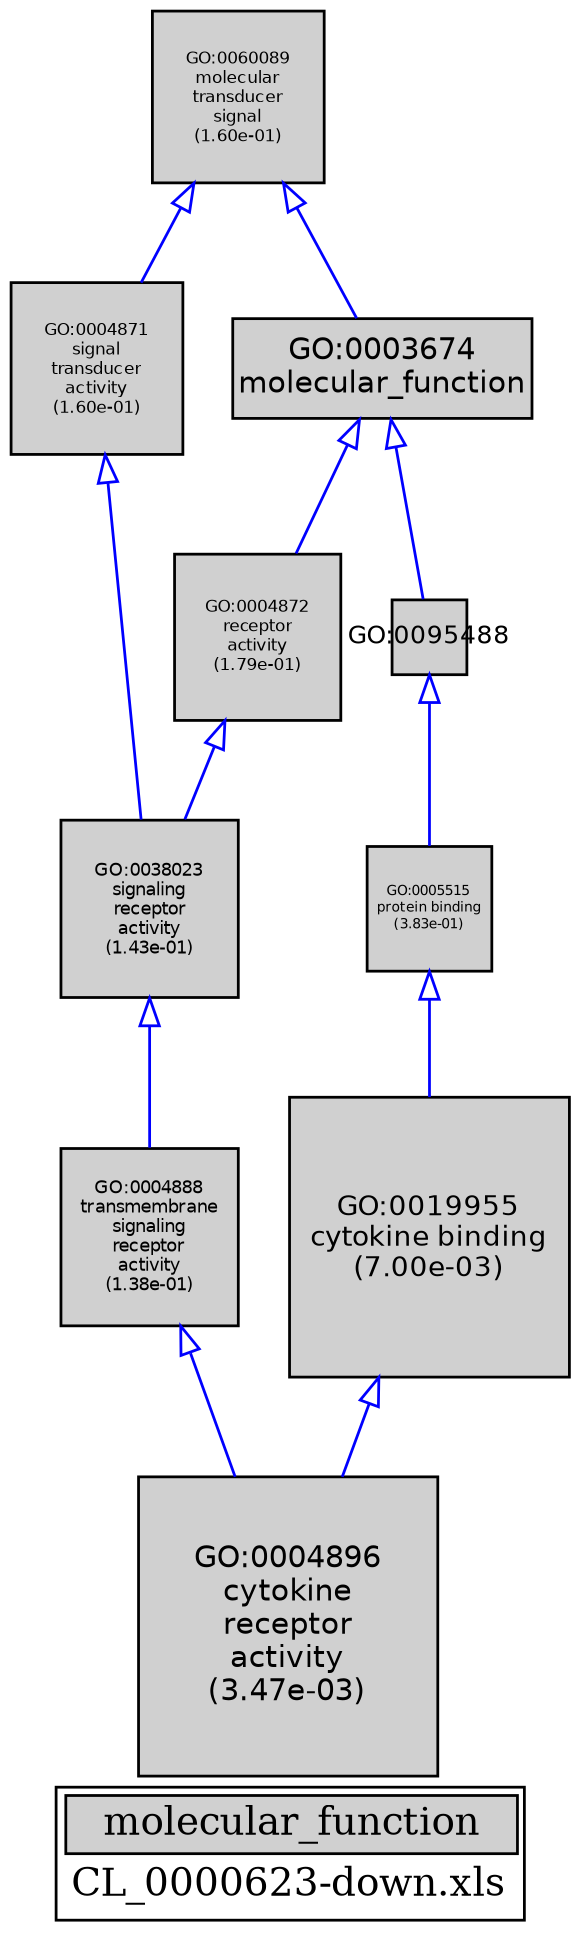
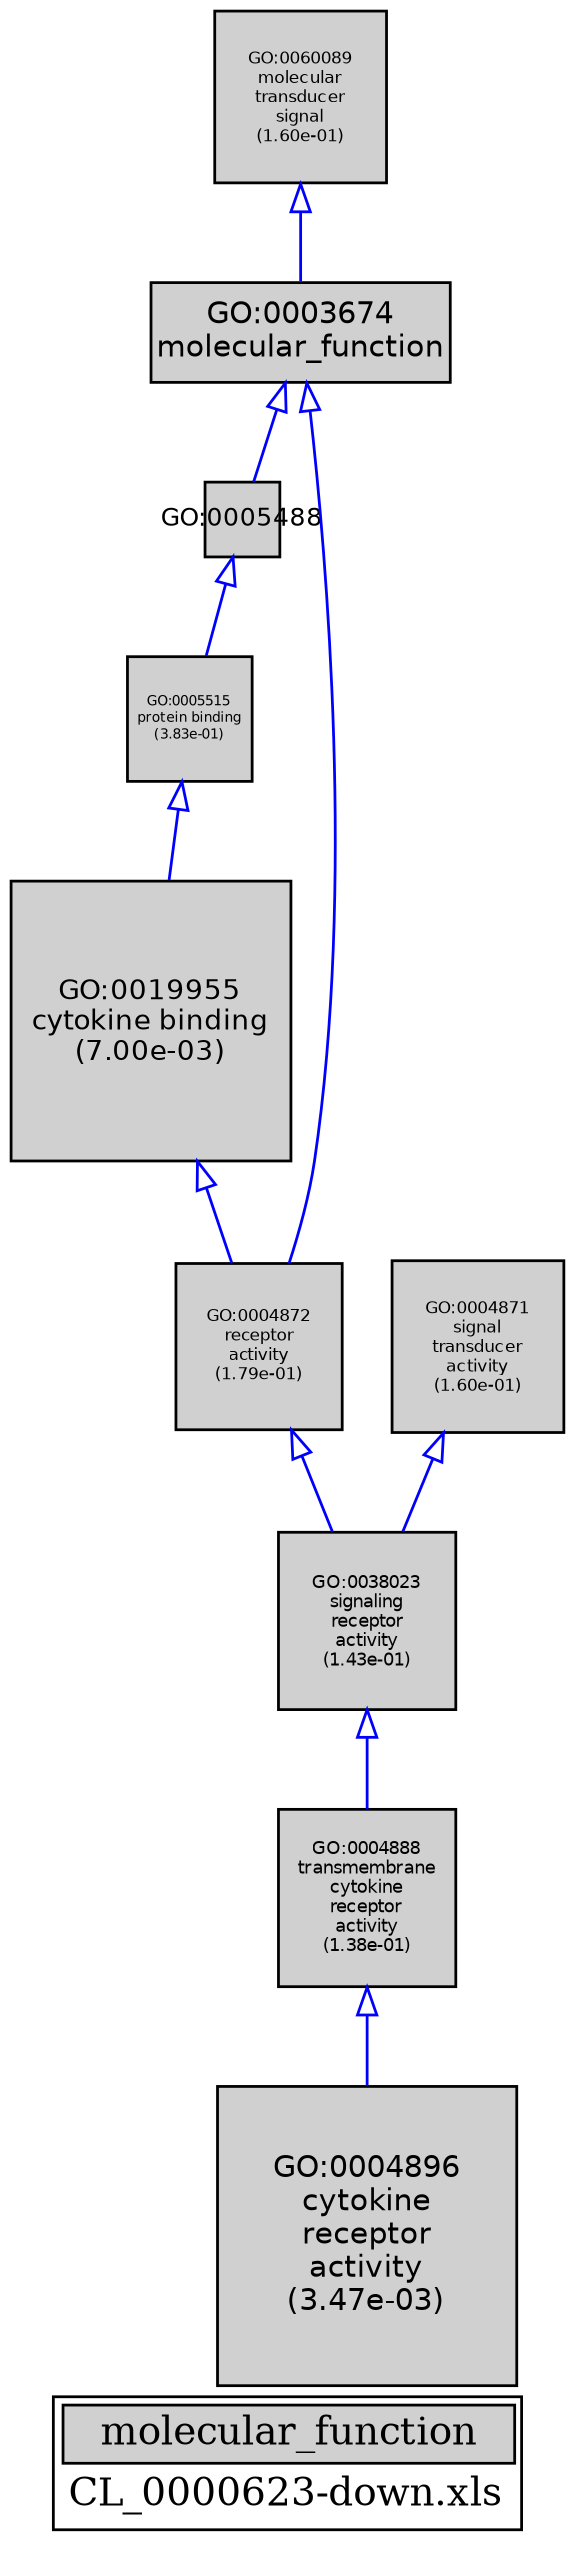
edge "GO:0004871" -> "GO:0060089": removed
node "GO:0095488": label "GO:0095488" -> "GO:0005488"
node "GO:0004888": text "signaling" -> "cytokine"
edge "GO:0004896" -> "GO:0019955": now "GO:0004872" -> "GO:0019955"
